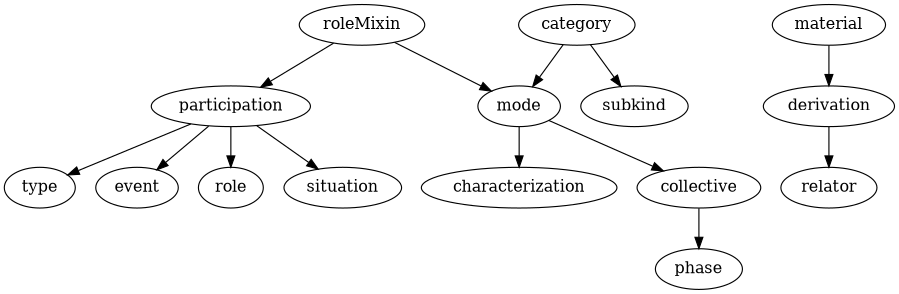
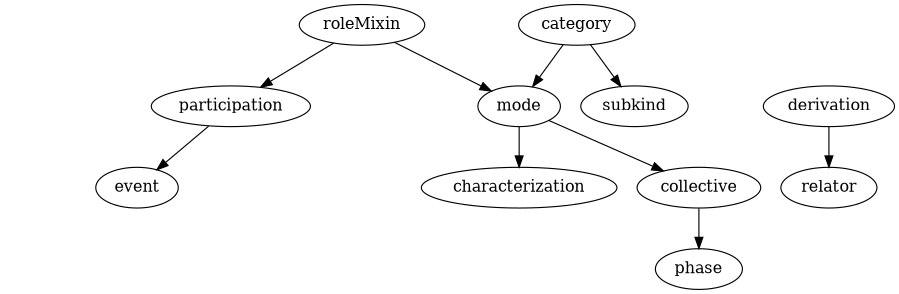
node "material": removed
node "type": removed
node "role": removed
node "situation": removed
